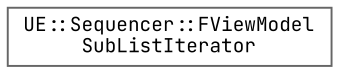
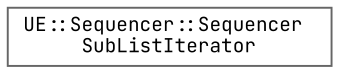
node "UE::Sequencer::FViewModel SubListIterator": label "UE::Sequencer::FViewModel SubListIterator" -> "UE::Sequencer::Sequencer SubListIterator"
